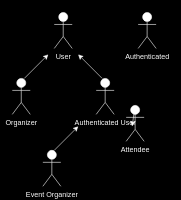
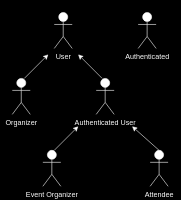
node "Attendee": moved (135, 123) -> (159, 168)
